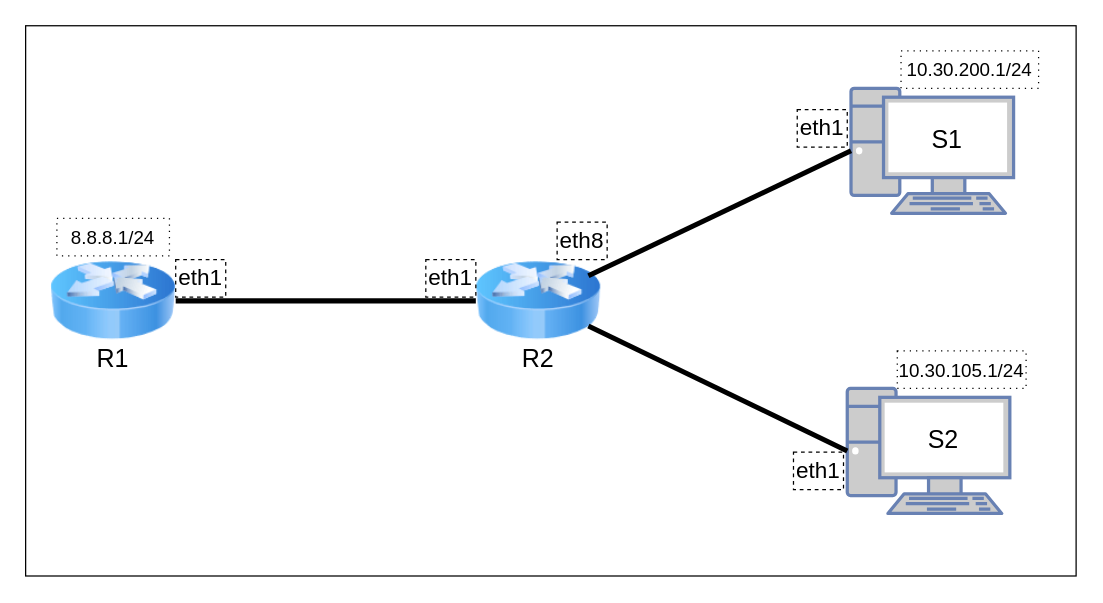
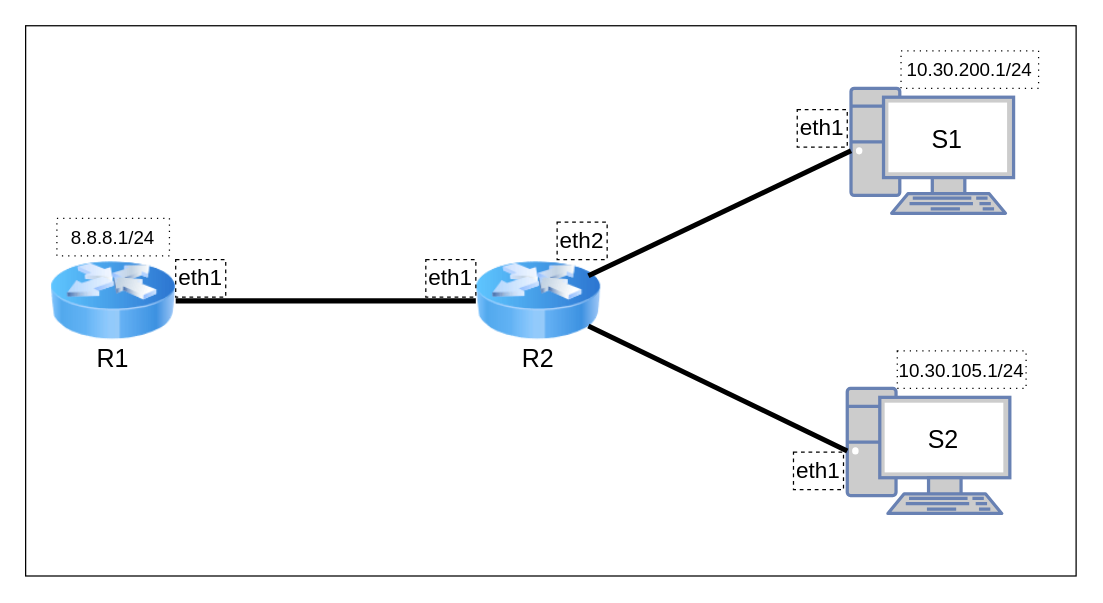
node "eth8": label "eth8" -> "eth2"
